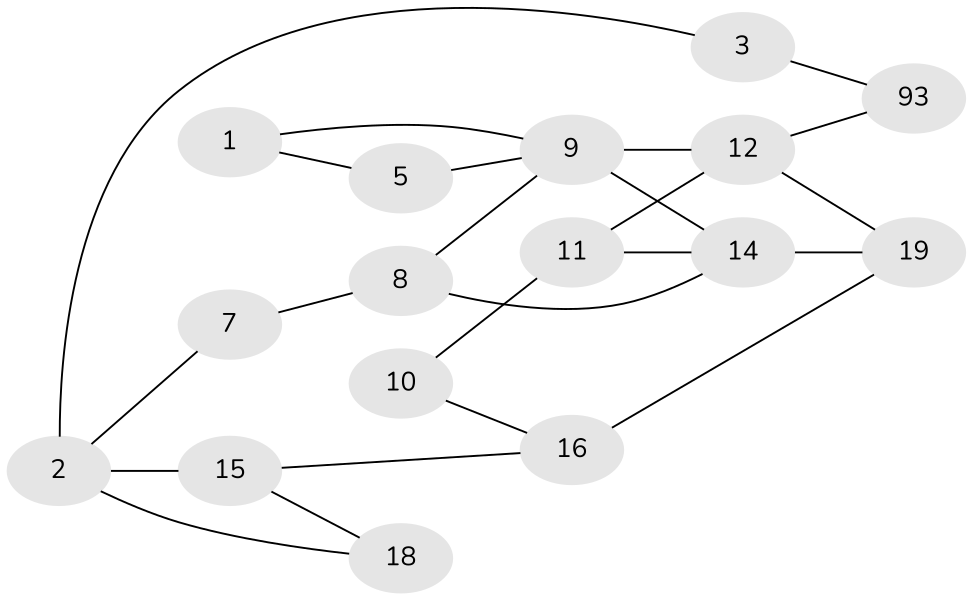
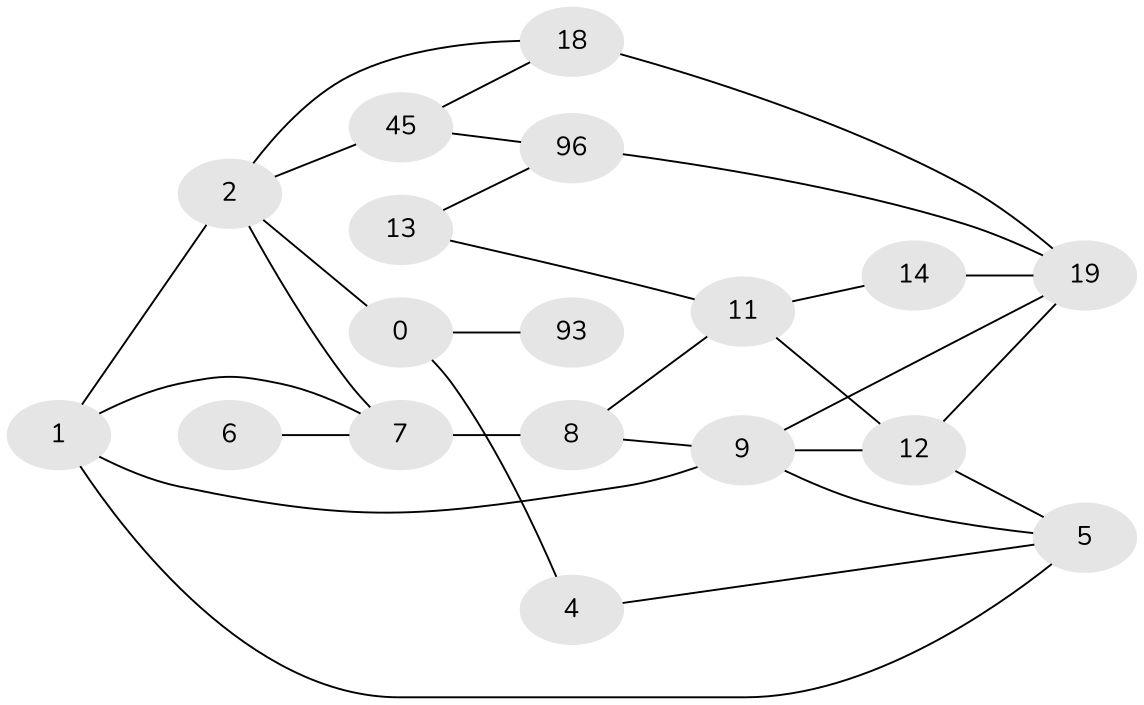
node "3": label "3" -> "0"
edge "93" -- "12": now "5" -- "12"
edge "18" -- "19": added
edge "9" -- "14": now "9" -- "19"
edge "14" -- "8": now "11" -- "8"
edge "2" -- "1": added
edge "1" -- "7": added
node "10": label "10" -> "13"
node "6": added
node "16": label "16" -> "96"
node "15": label "15" -> "45"
node "4": added
